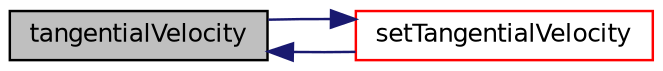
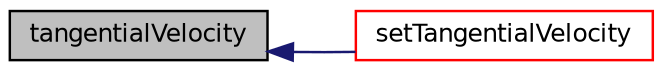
edge "tangentialVelocity" -> "setTangentialVelocity": removed
